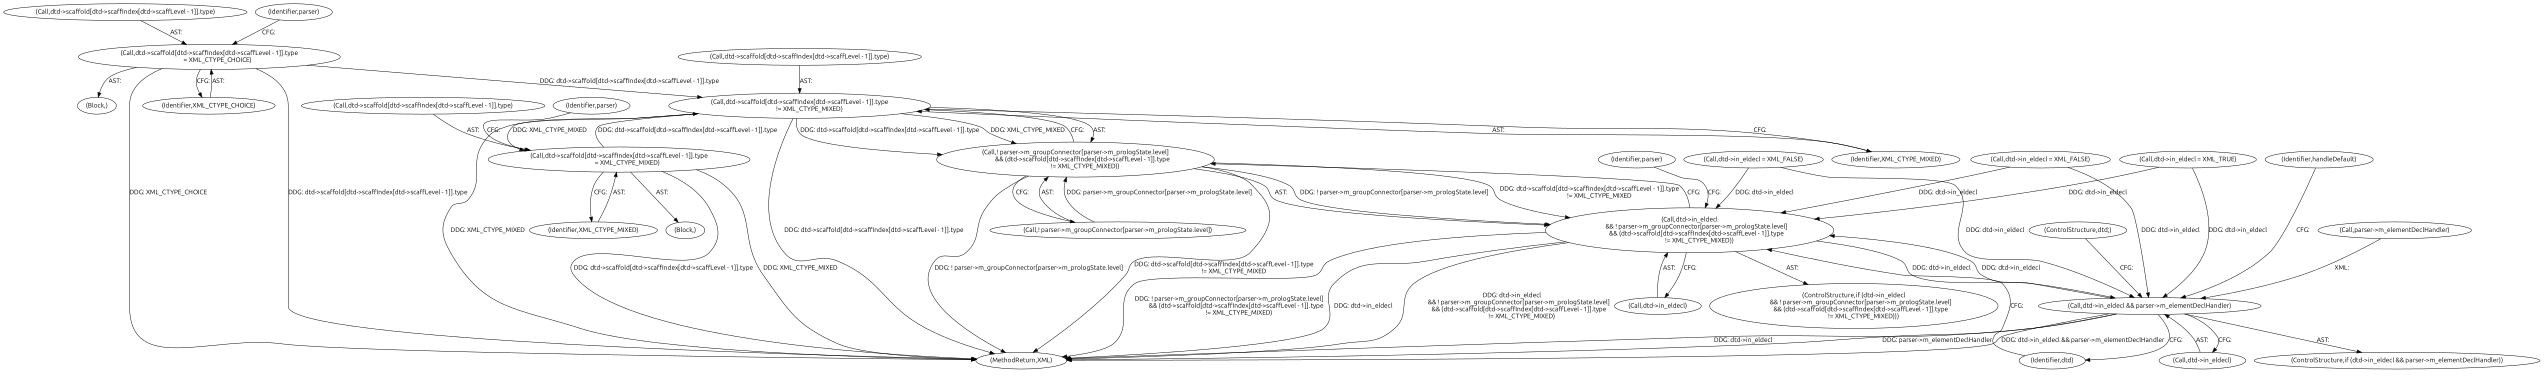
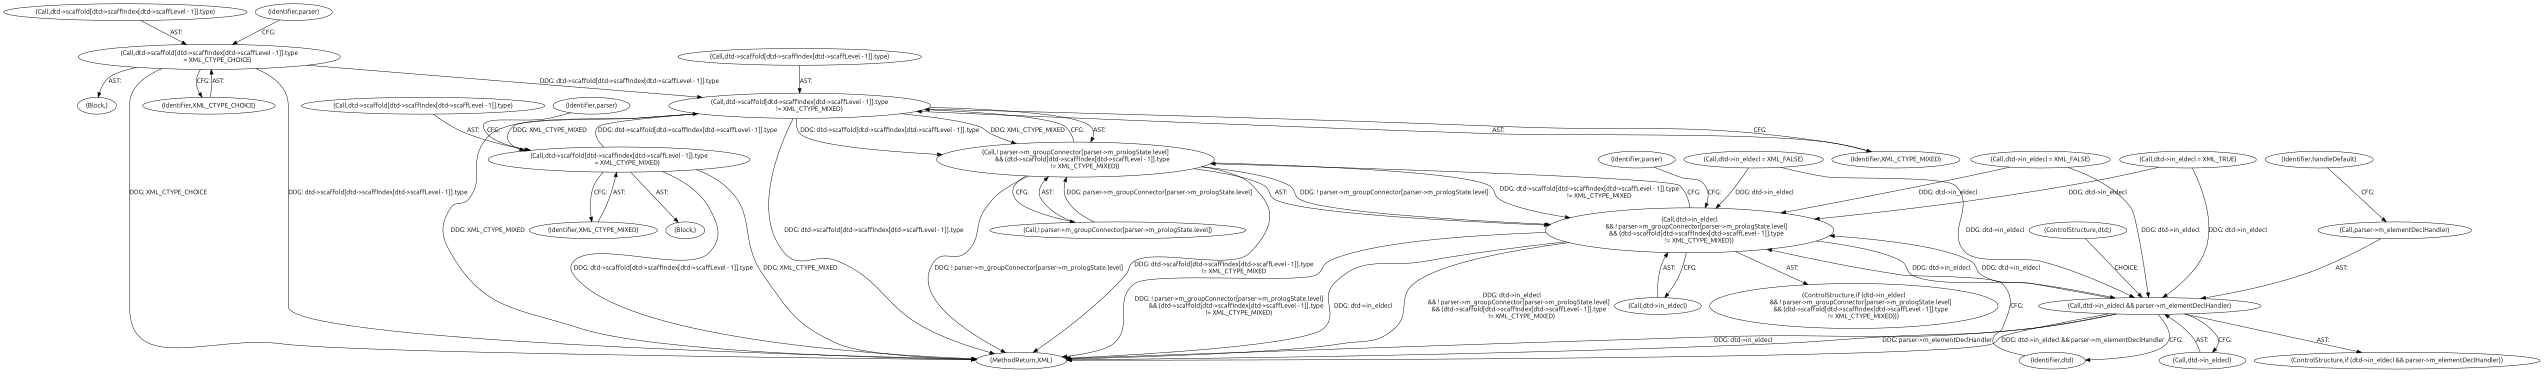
edge "(Identifier,handleDefault)" -> "(Call,dtd->in_eldecl && parser->m_elementDeclHandler)": now "(Identifier,handleDefault)" -> "(Call,parser->m_elementDeclHandler)"
edge "(ControlStructure,dtd;)" -> "(Call,dtd->in_eldecl && parser->m_elementDeclHandler)": label "CFG: " -> "CHOICE: "
edge "(Call,parser->m_elementDeclHandler)" -> "(Call,dtd->in_eldecl && parser->m_elementDeclHandler)": label "XML: " -> "AST: "
